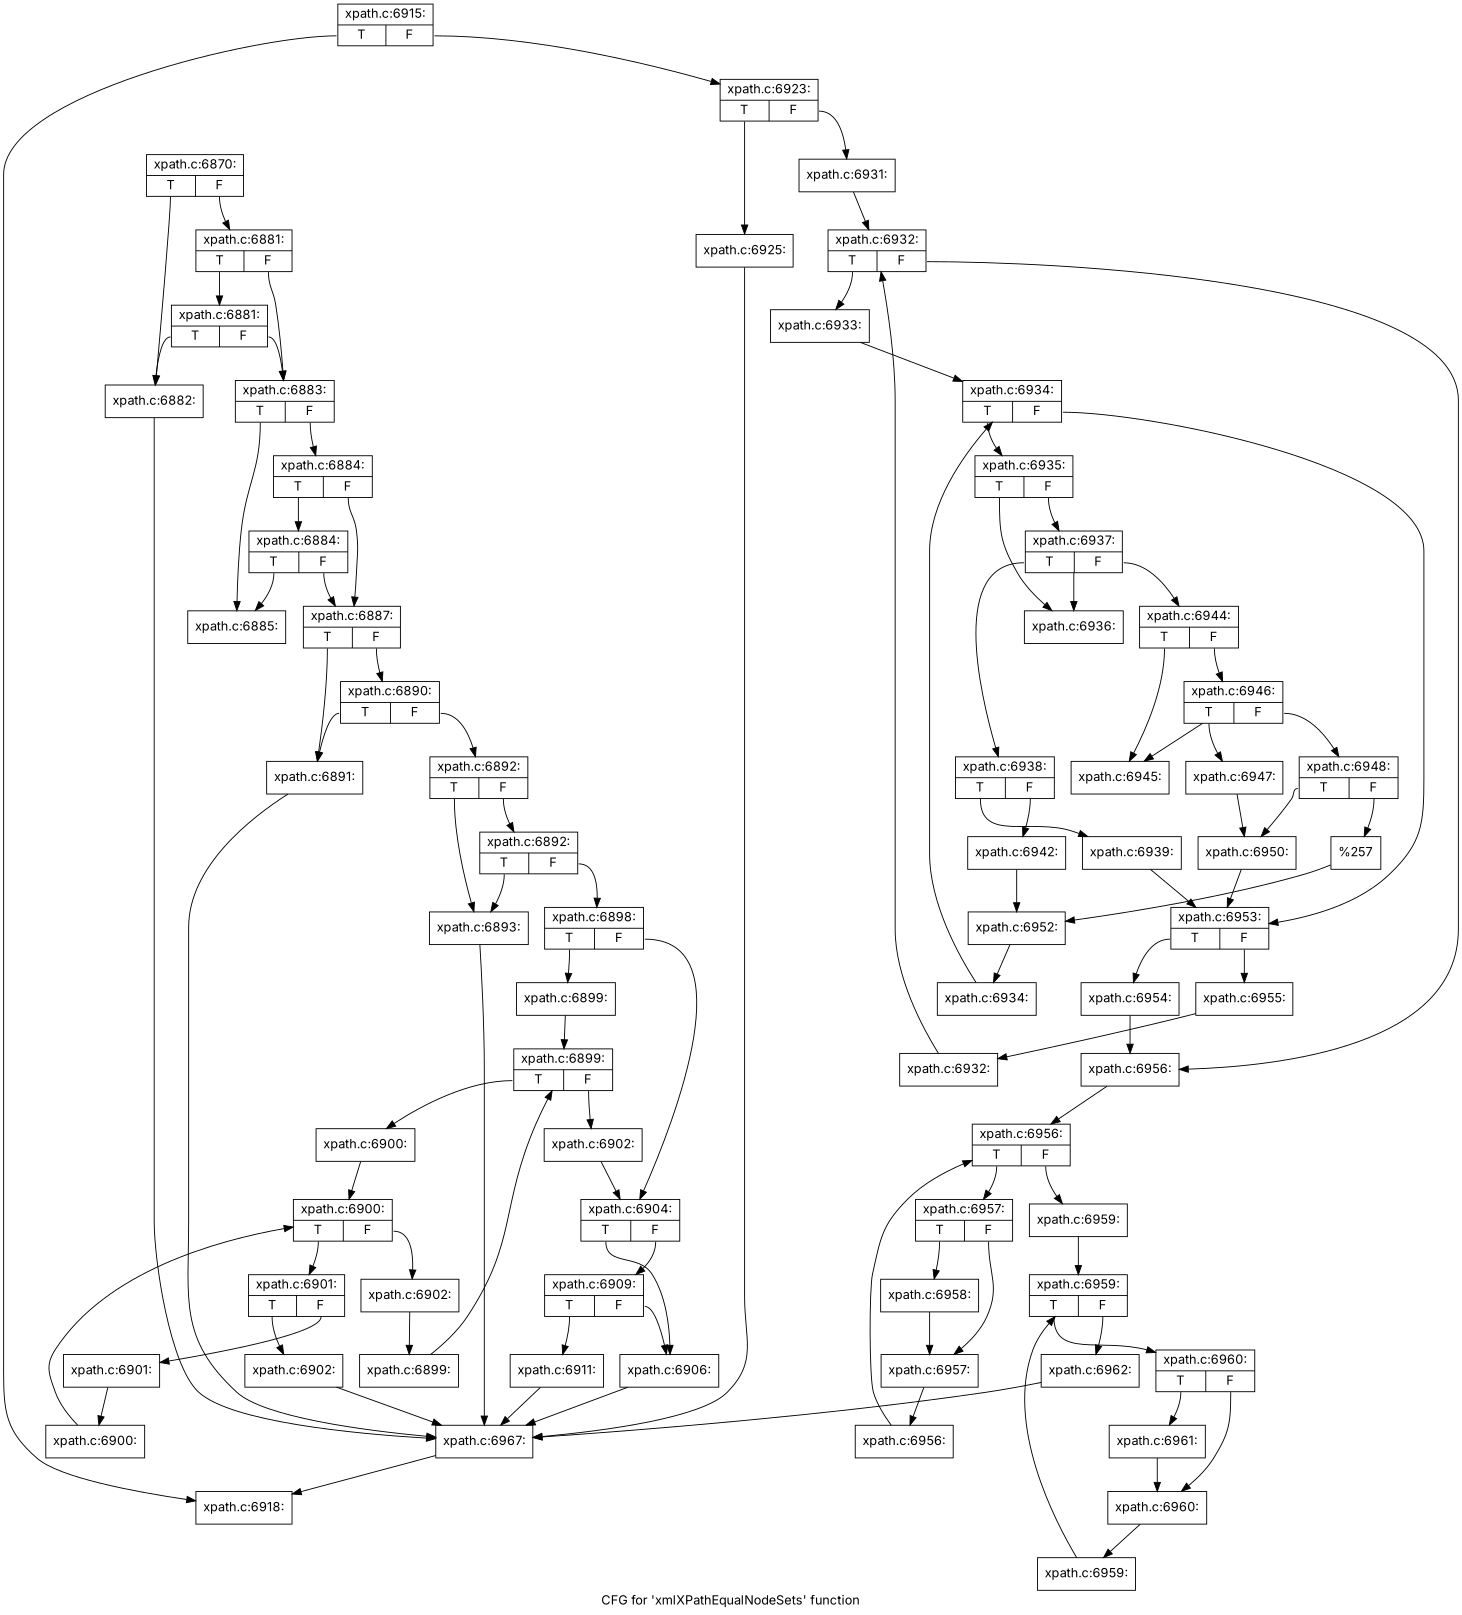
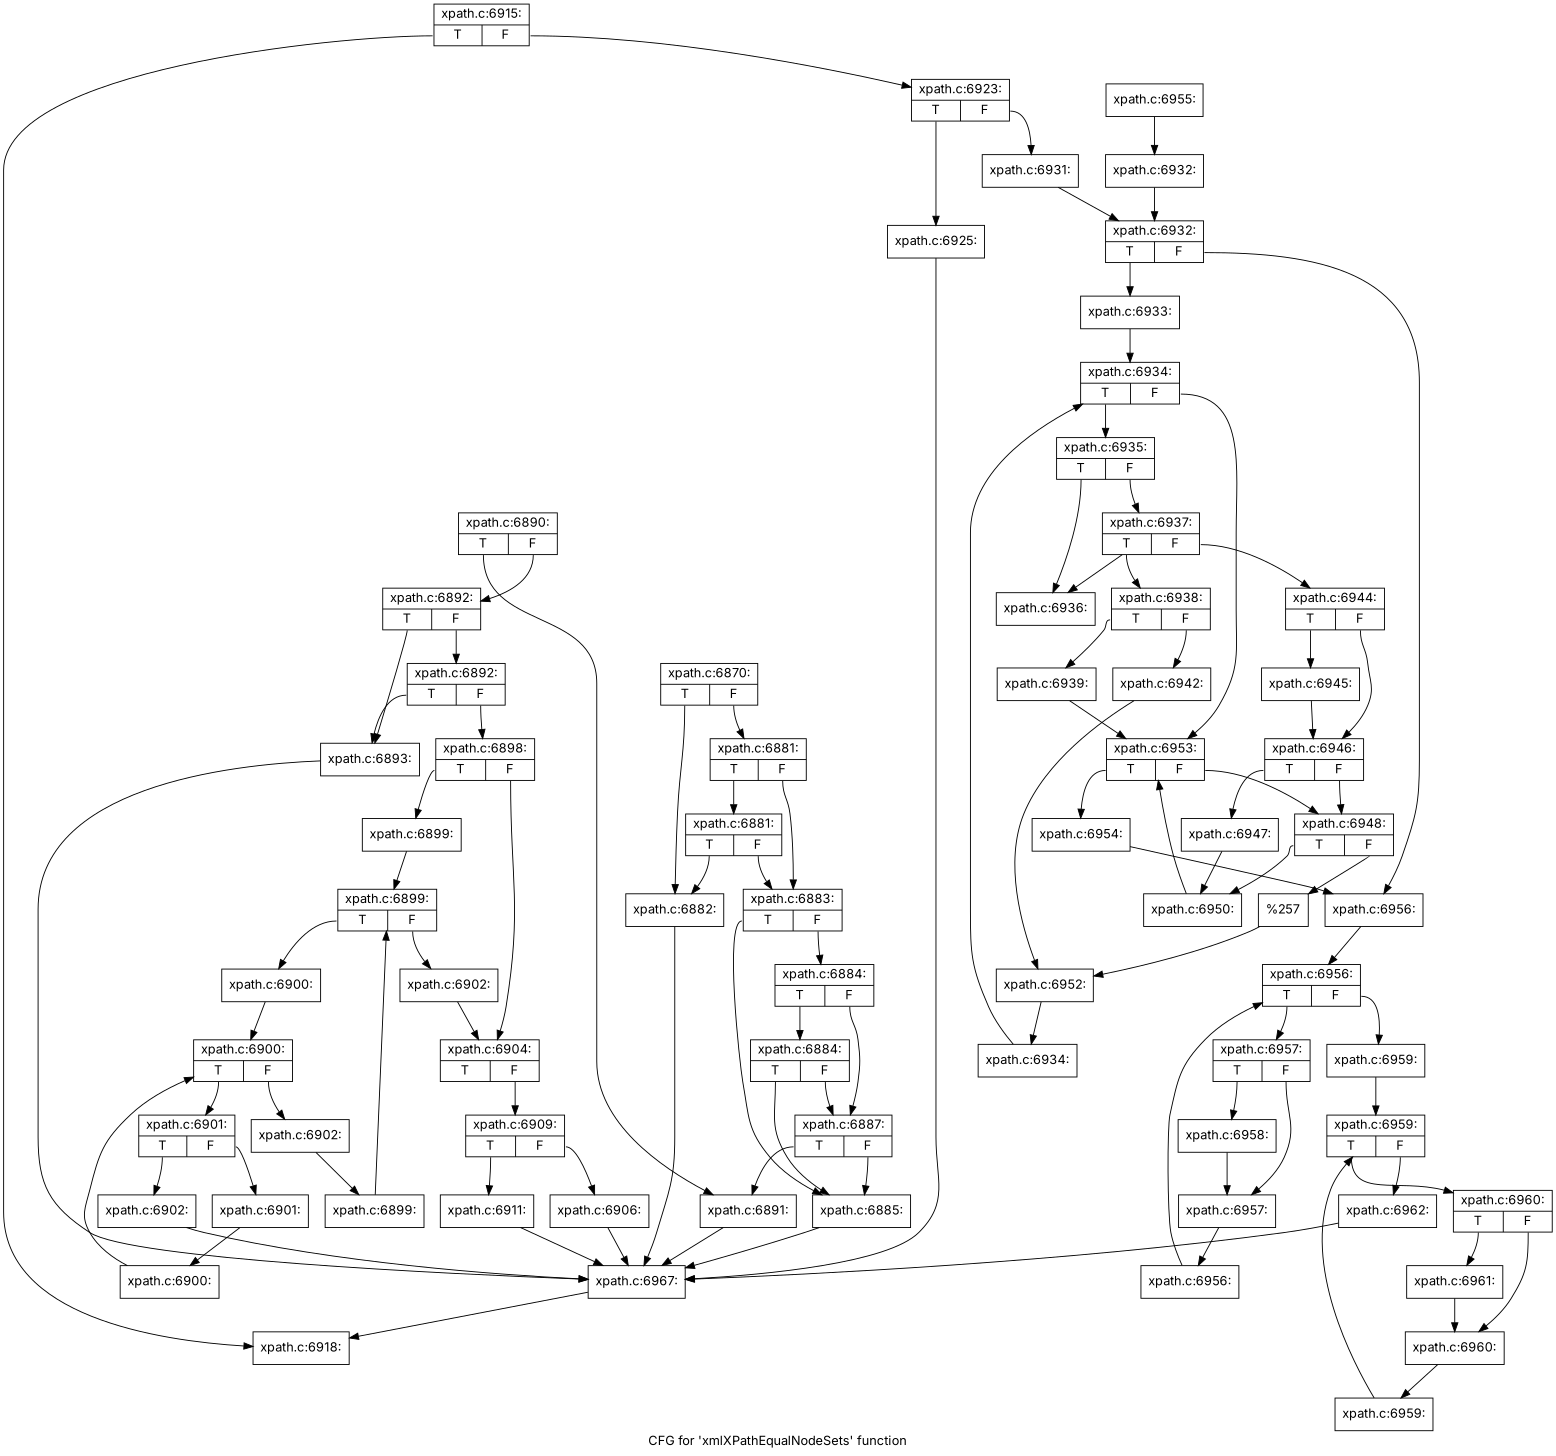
edge "xpath.c:6887:" -> "xpath.c:6890:": now "xpath.c:6887:" -> "xpath.c:6885:"
edge "xpath.c:6946:" -> "xpath.c:6945:": reversed
edge "xpath.c:6953:" -> "xpath.c:6955:": now "xpath.c:6953:" -> "xpath.c:6948:"
edge "xpath.c:6885:" -> "xpath.c:6967:": added
edge "xpath.c:6904:" -> "xpath.c:6906:": removed
